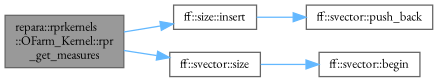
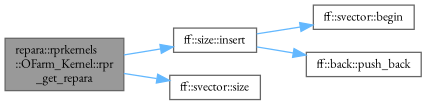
node "ff::svector::push_back": label "ff::svector::push_back" -> "ff::back::push_back"
node "repara::rprkernels ::OFarm_Kernel::rpr _get_measures": label "repara::rprkernels ::OFarm_Kernel::rpr _get_measures" -> "repara::rprkernels ::OFarm_Kernel::rpr _get_repara"
edge "ff::svector::size" -> "ff::svector::begin": now "ff::size::insert" -> "ff::svector::begin"
